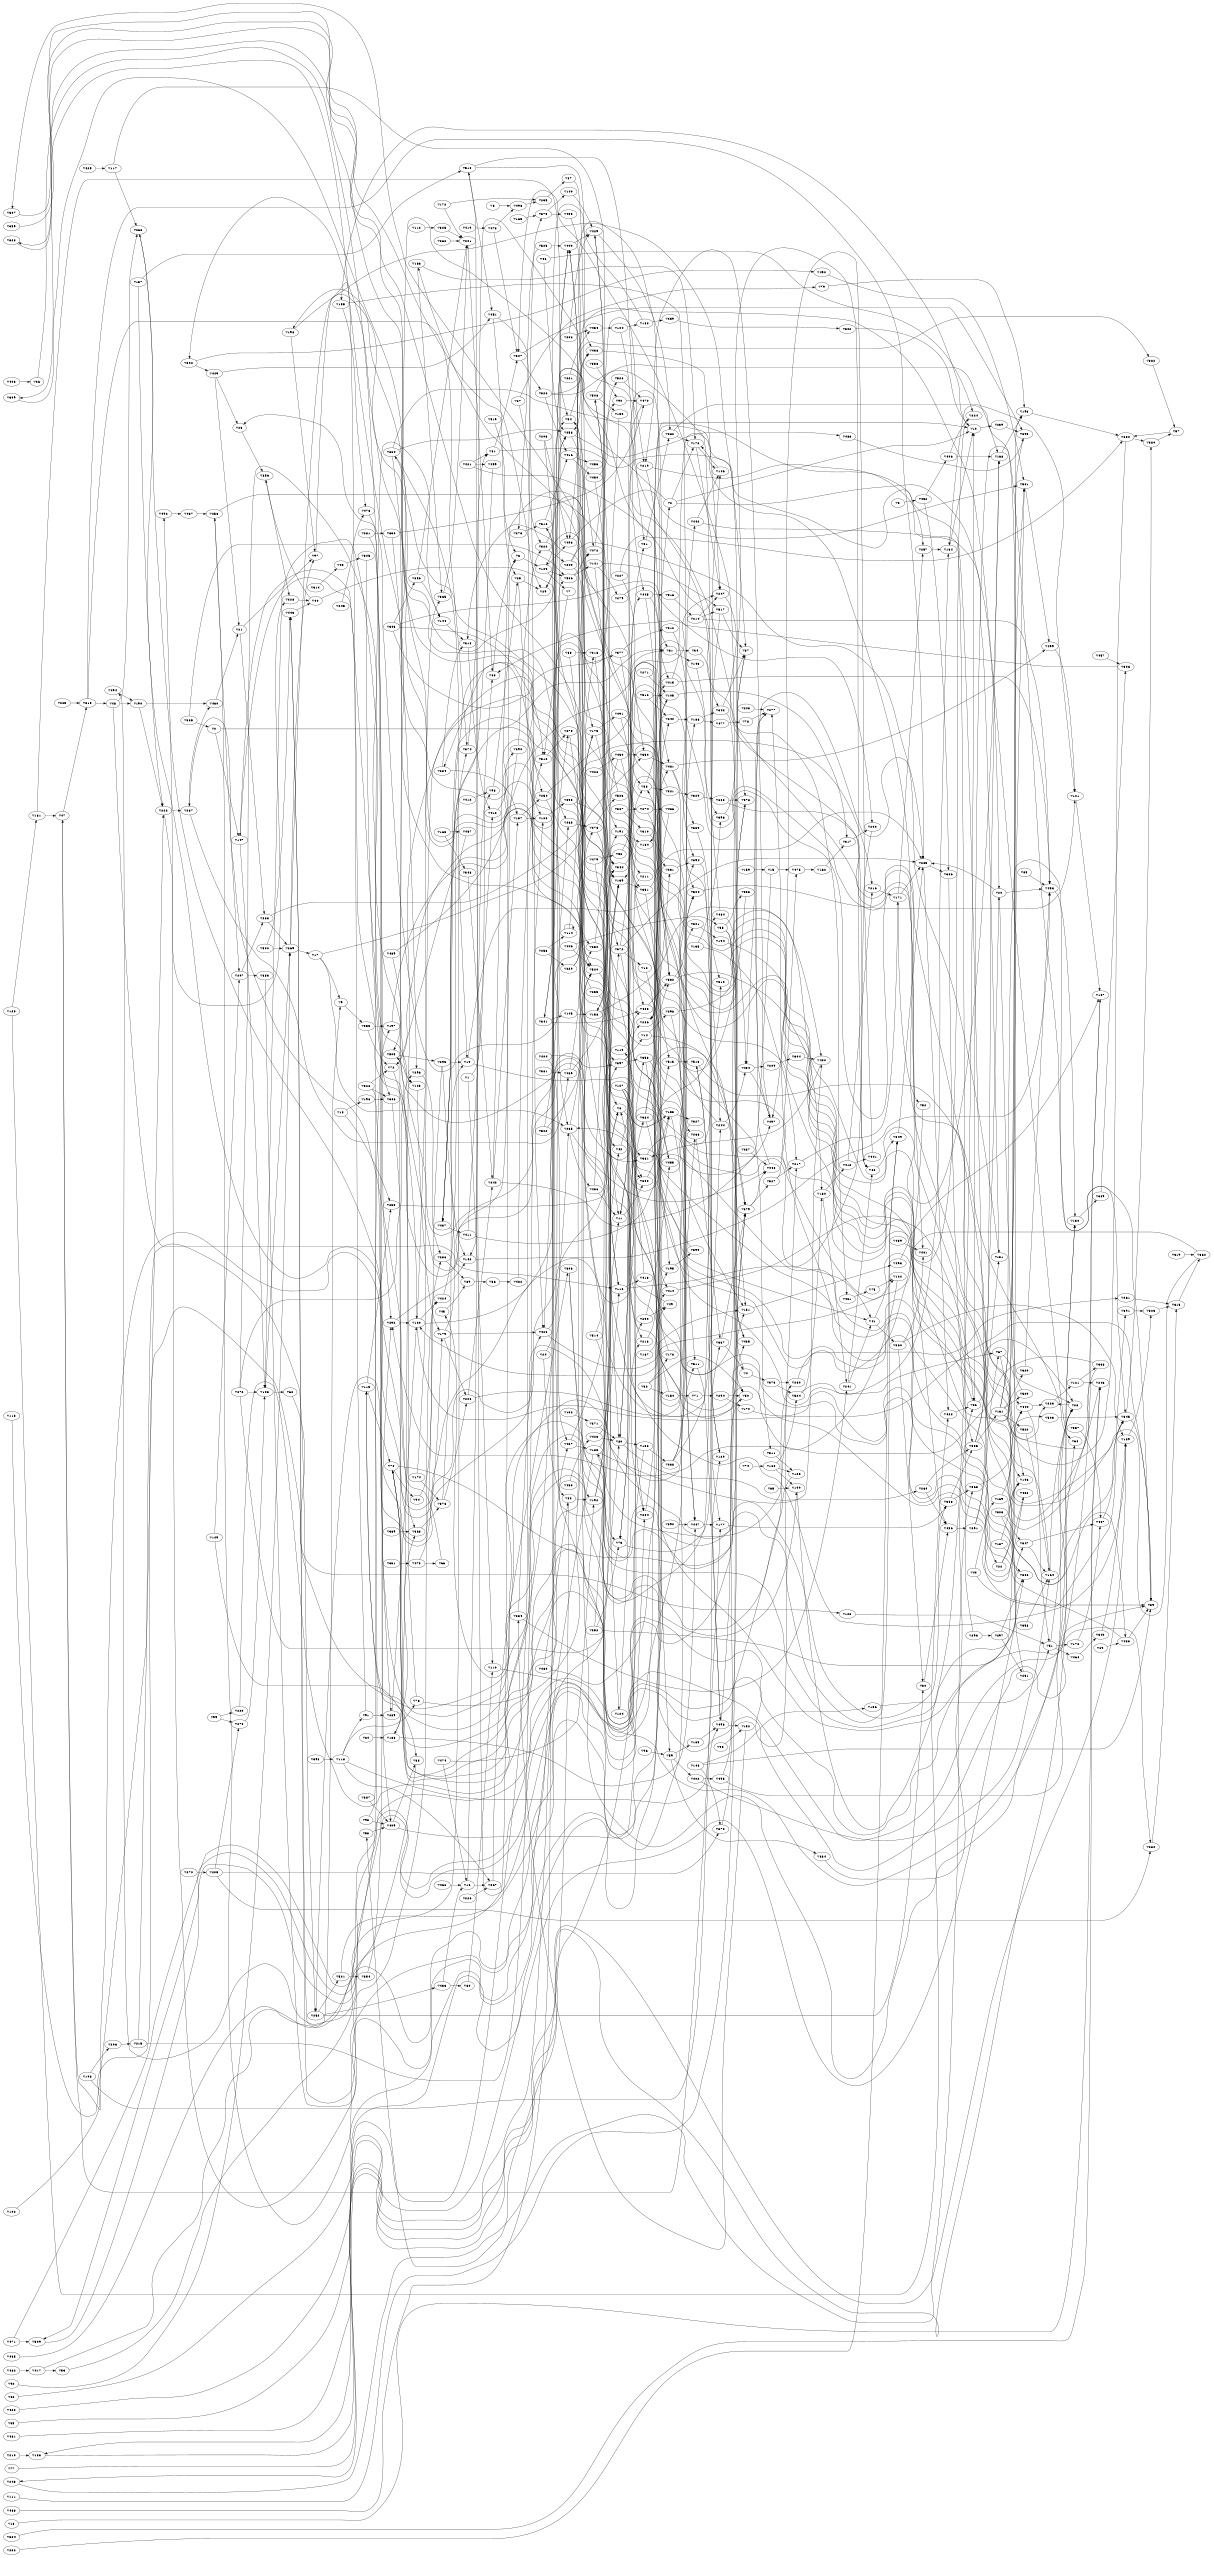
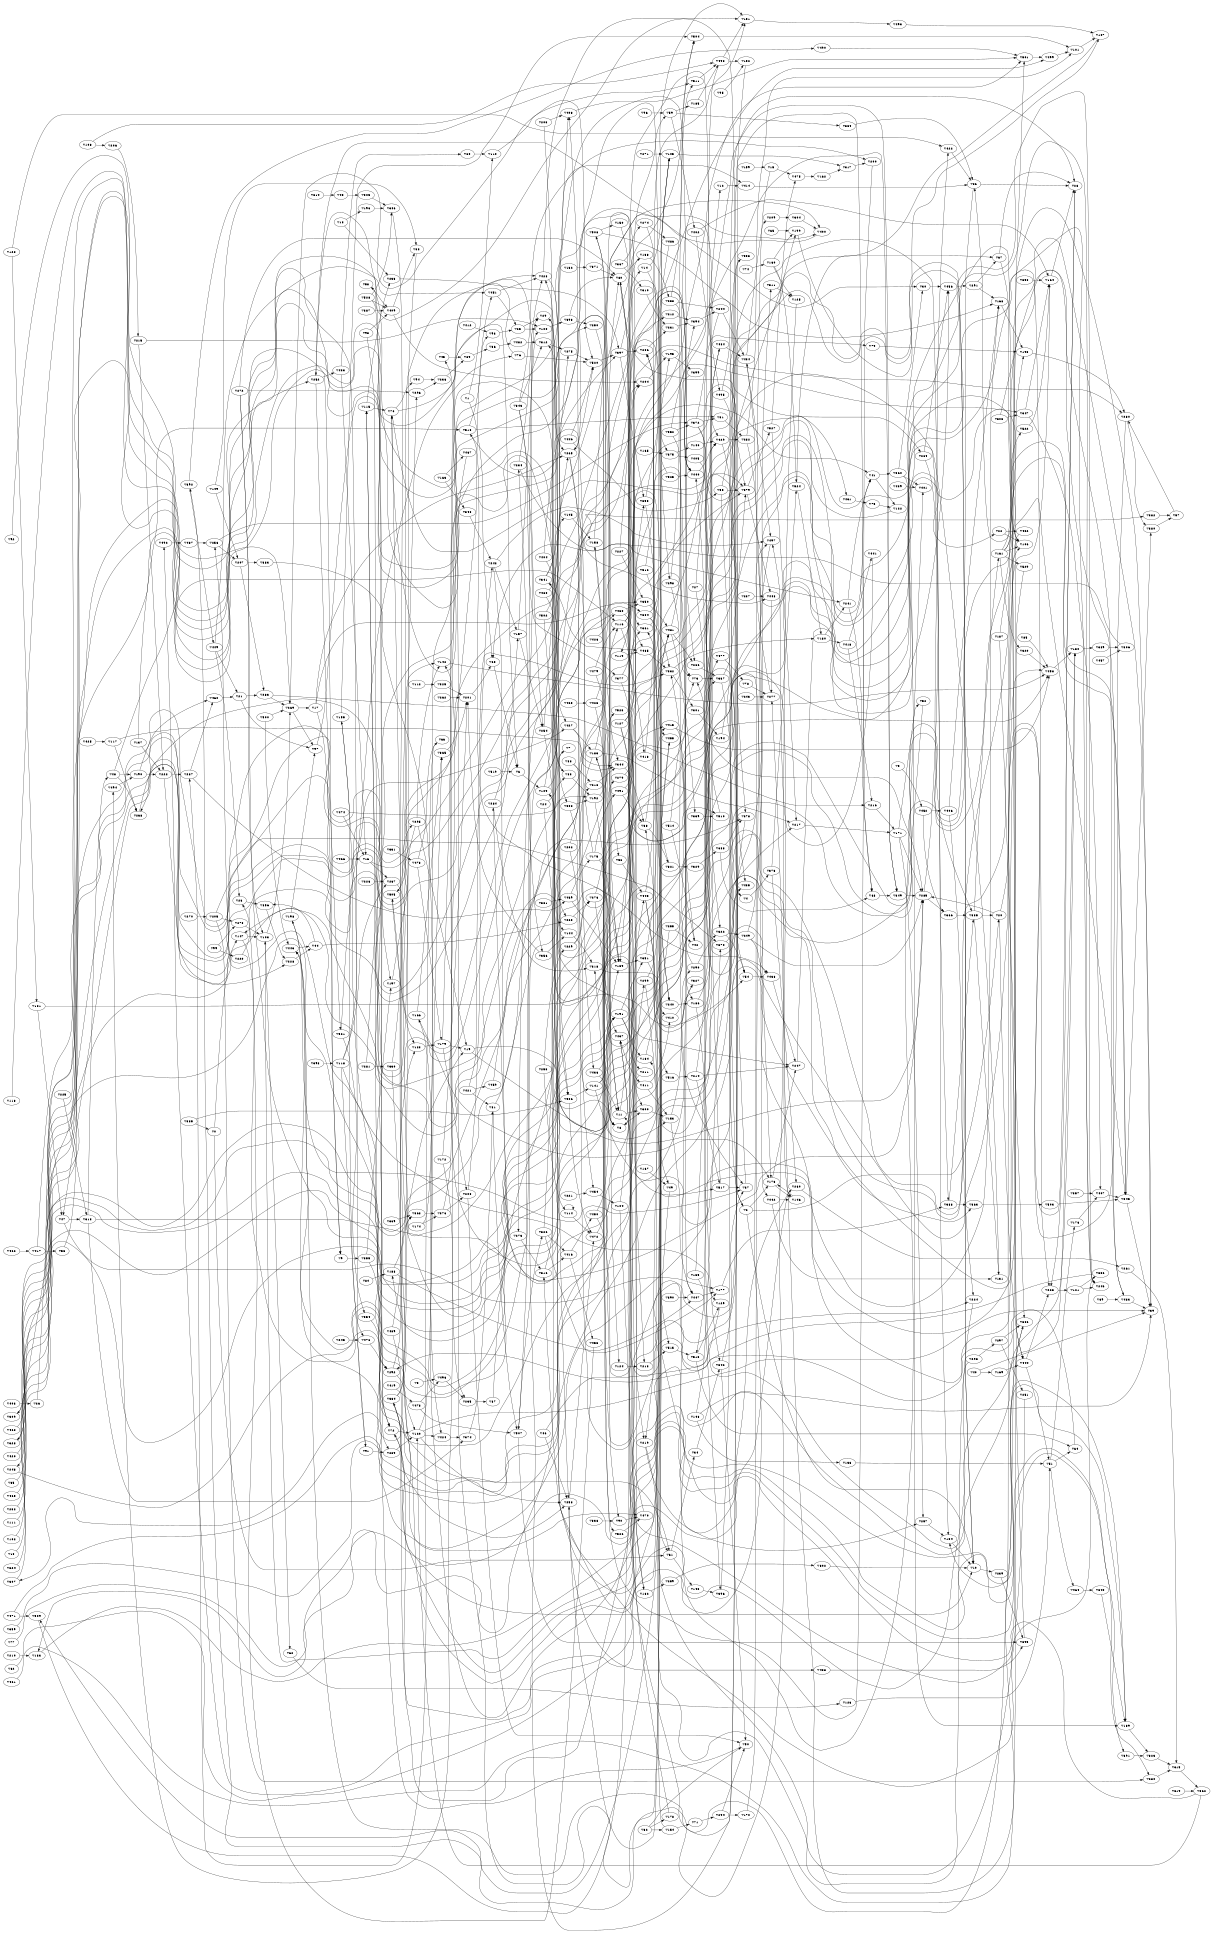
edge "v54" -> "v175": removed
edge "v510" -> "v337": added
